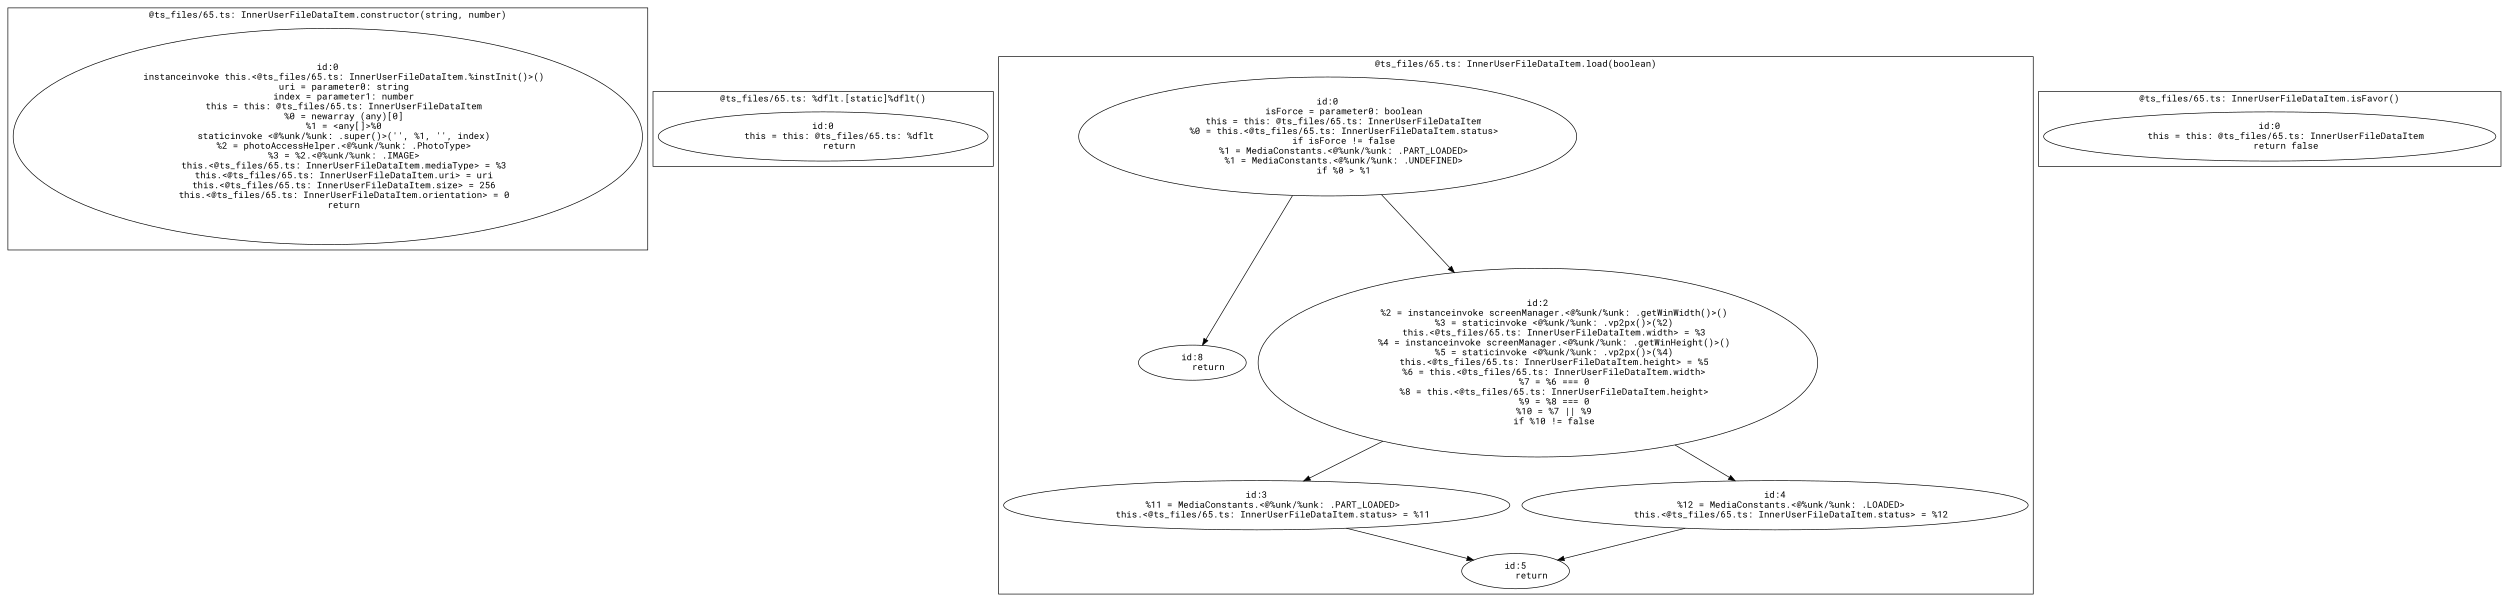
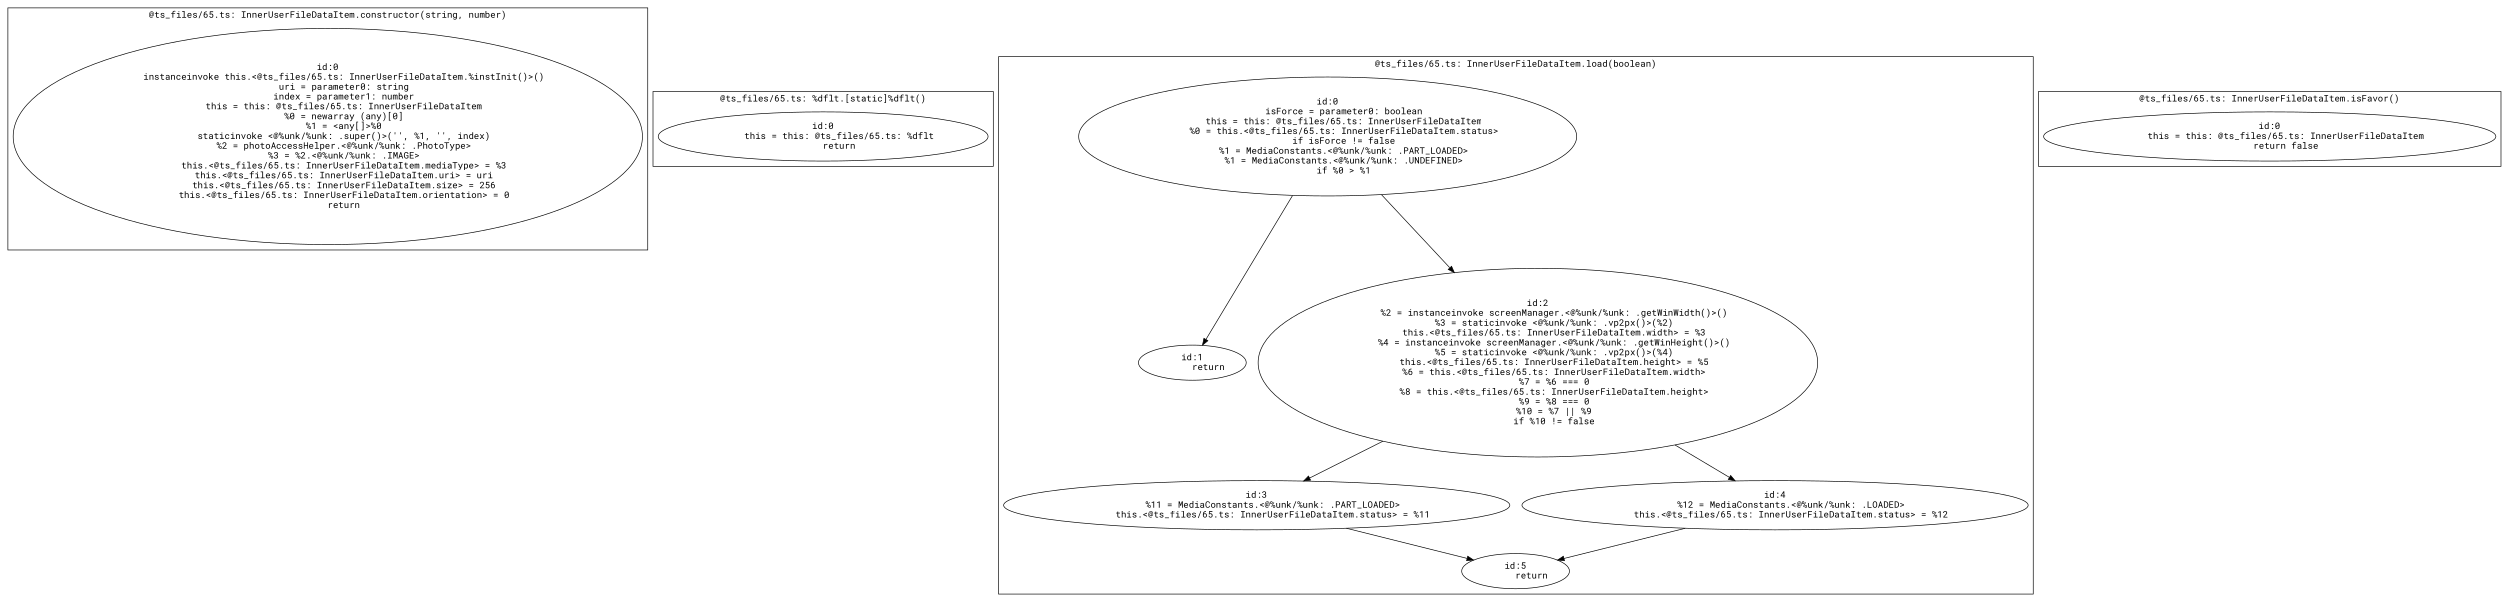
node "id:8 return": label "id:8 return" -> "id:1 return"
